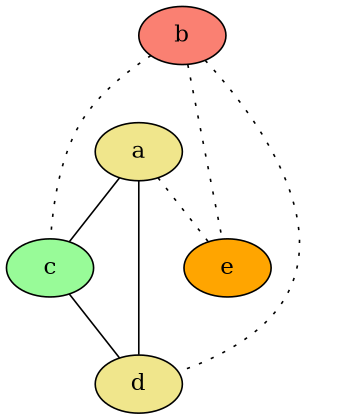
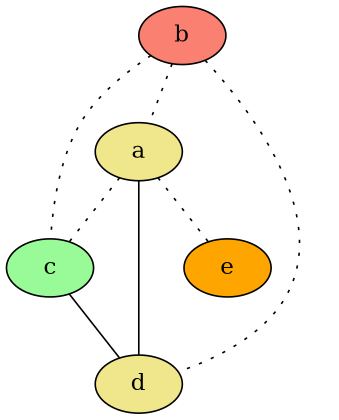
edge "b" -- "e": now "b" -- "a"
edge "a" -- "c": style solid -> dotted
